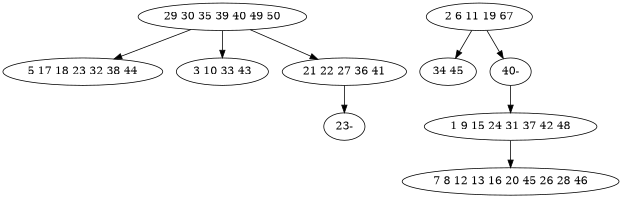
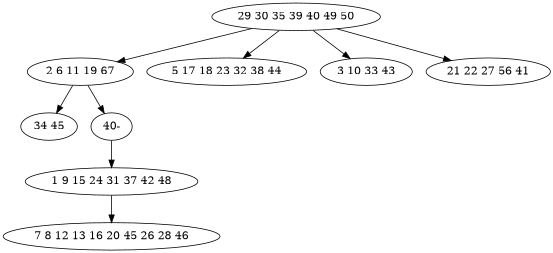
edge "29 30 35 39 40 49 50" -> "2 6 11 19 67": added
node "21 22 27 36 41": label "21 22 27 36 41" -> "21 22 27 56 41"
node "23-": removed
